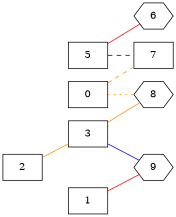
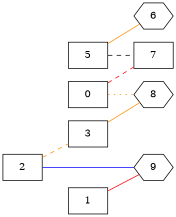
edge "6" -- "5": color red -> darkorange
edge "7" -- "0": color darkorange -> red
edge "3" -- "2": style solid -> dashed
edge "3" -- "9": now "2" -- "9"
